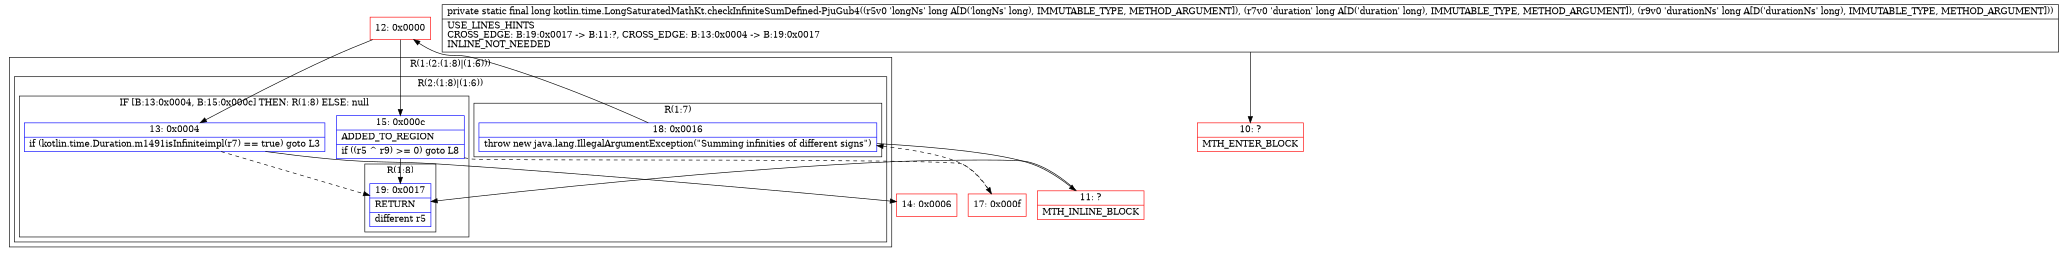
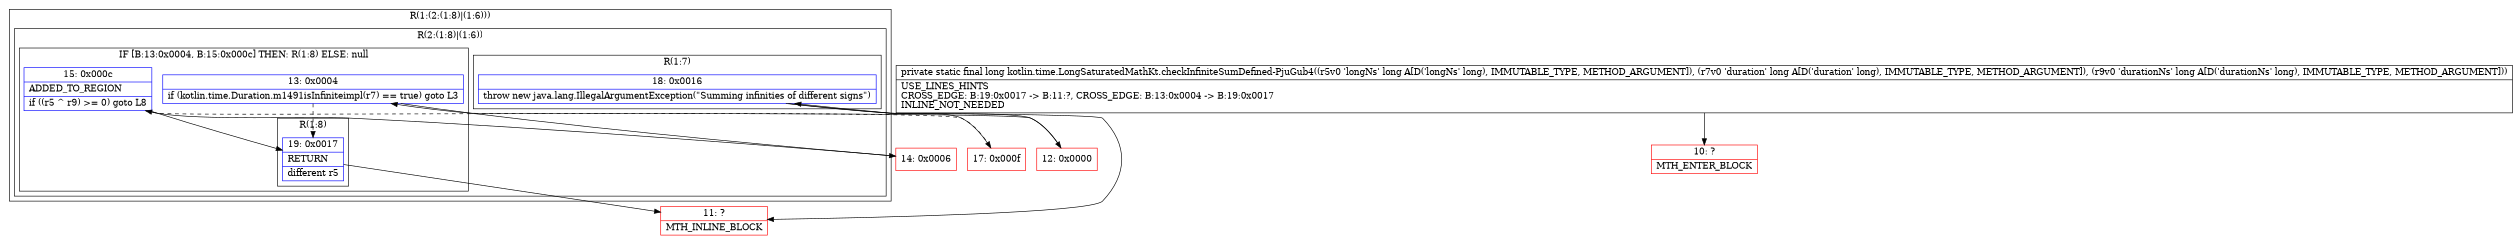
edge "12: 0x0000" -> "15: 0x000c": now "14: 0x0006" -> "15: 0x000c"
edge "17: 0x000f" -> "18: 0x0016": style dashed -> solid
edge "11: ?" -> "19: 0x0017": reversed
